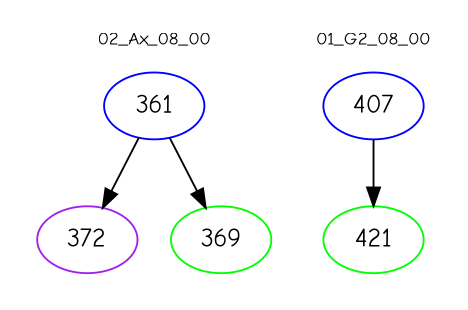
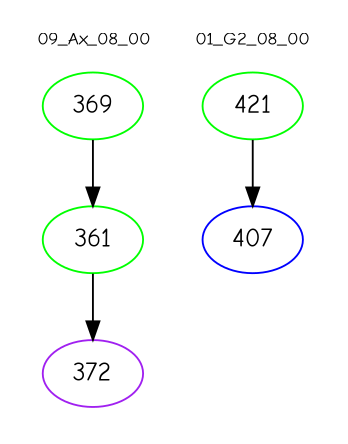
cluster "02_Ax_08_00": label "02_Ax_08_00" -> "09_Ax_08_00"
node "361": color blue -> green
edge "361" -> "369": reversed
edge "407" -> "421": reversed
